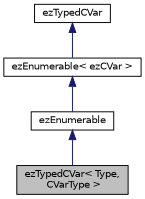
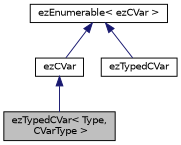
edge "ezEnumerable< ezCVar >" -> "ezTypedCVar": reversed
node "ezEnumerable": label "ezEnumerable" -> "ezCVar"
